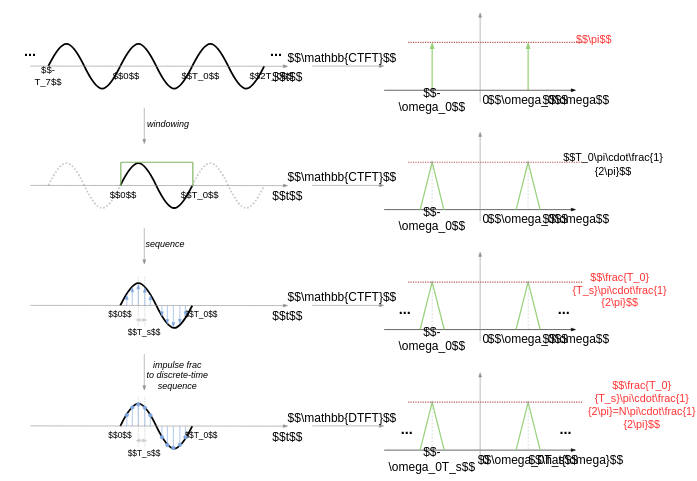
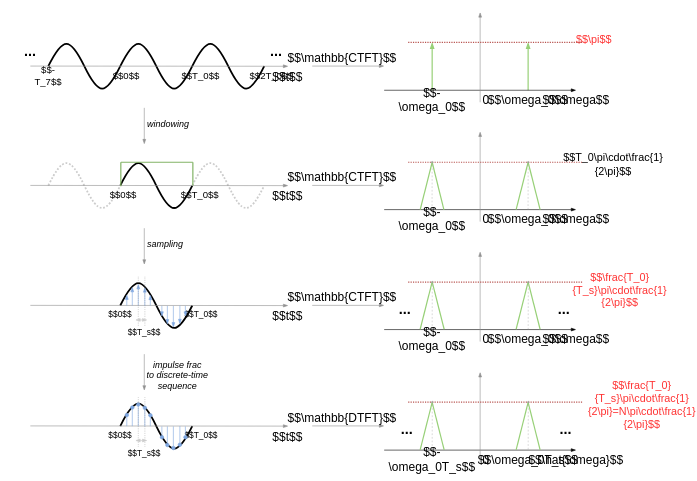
node "sequence": label "sequence" -> "sampling"
